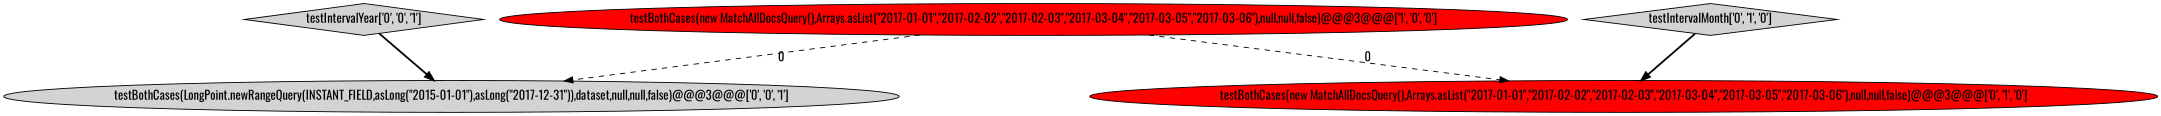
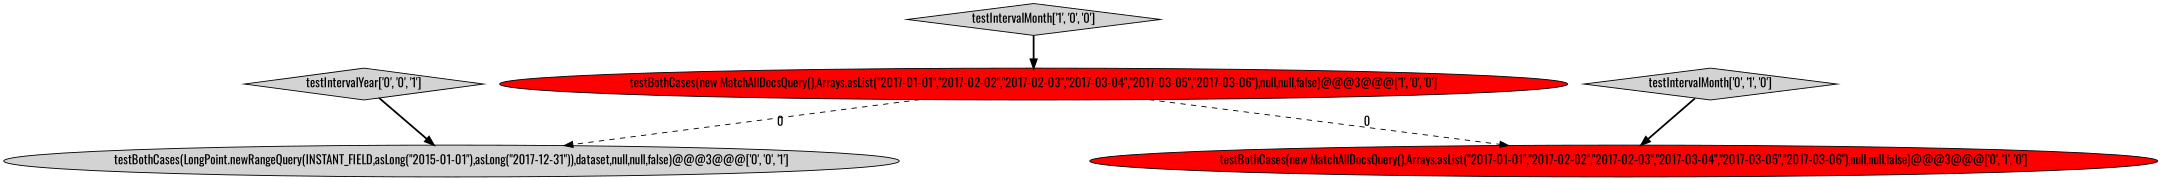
node "testIntervalMonth['1', '0', '0']": added
